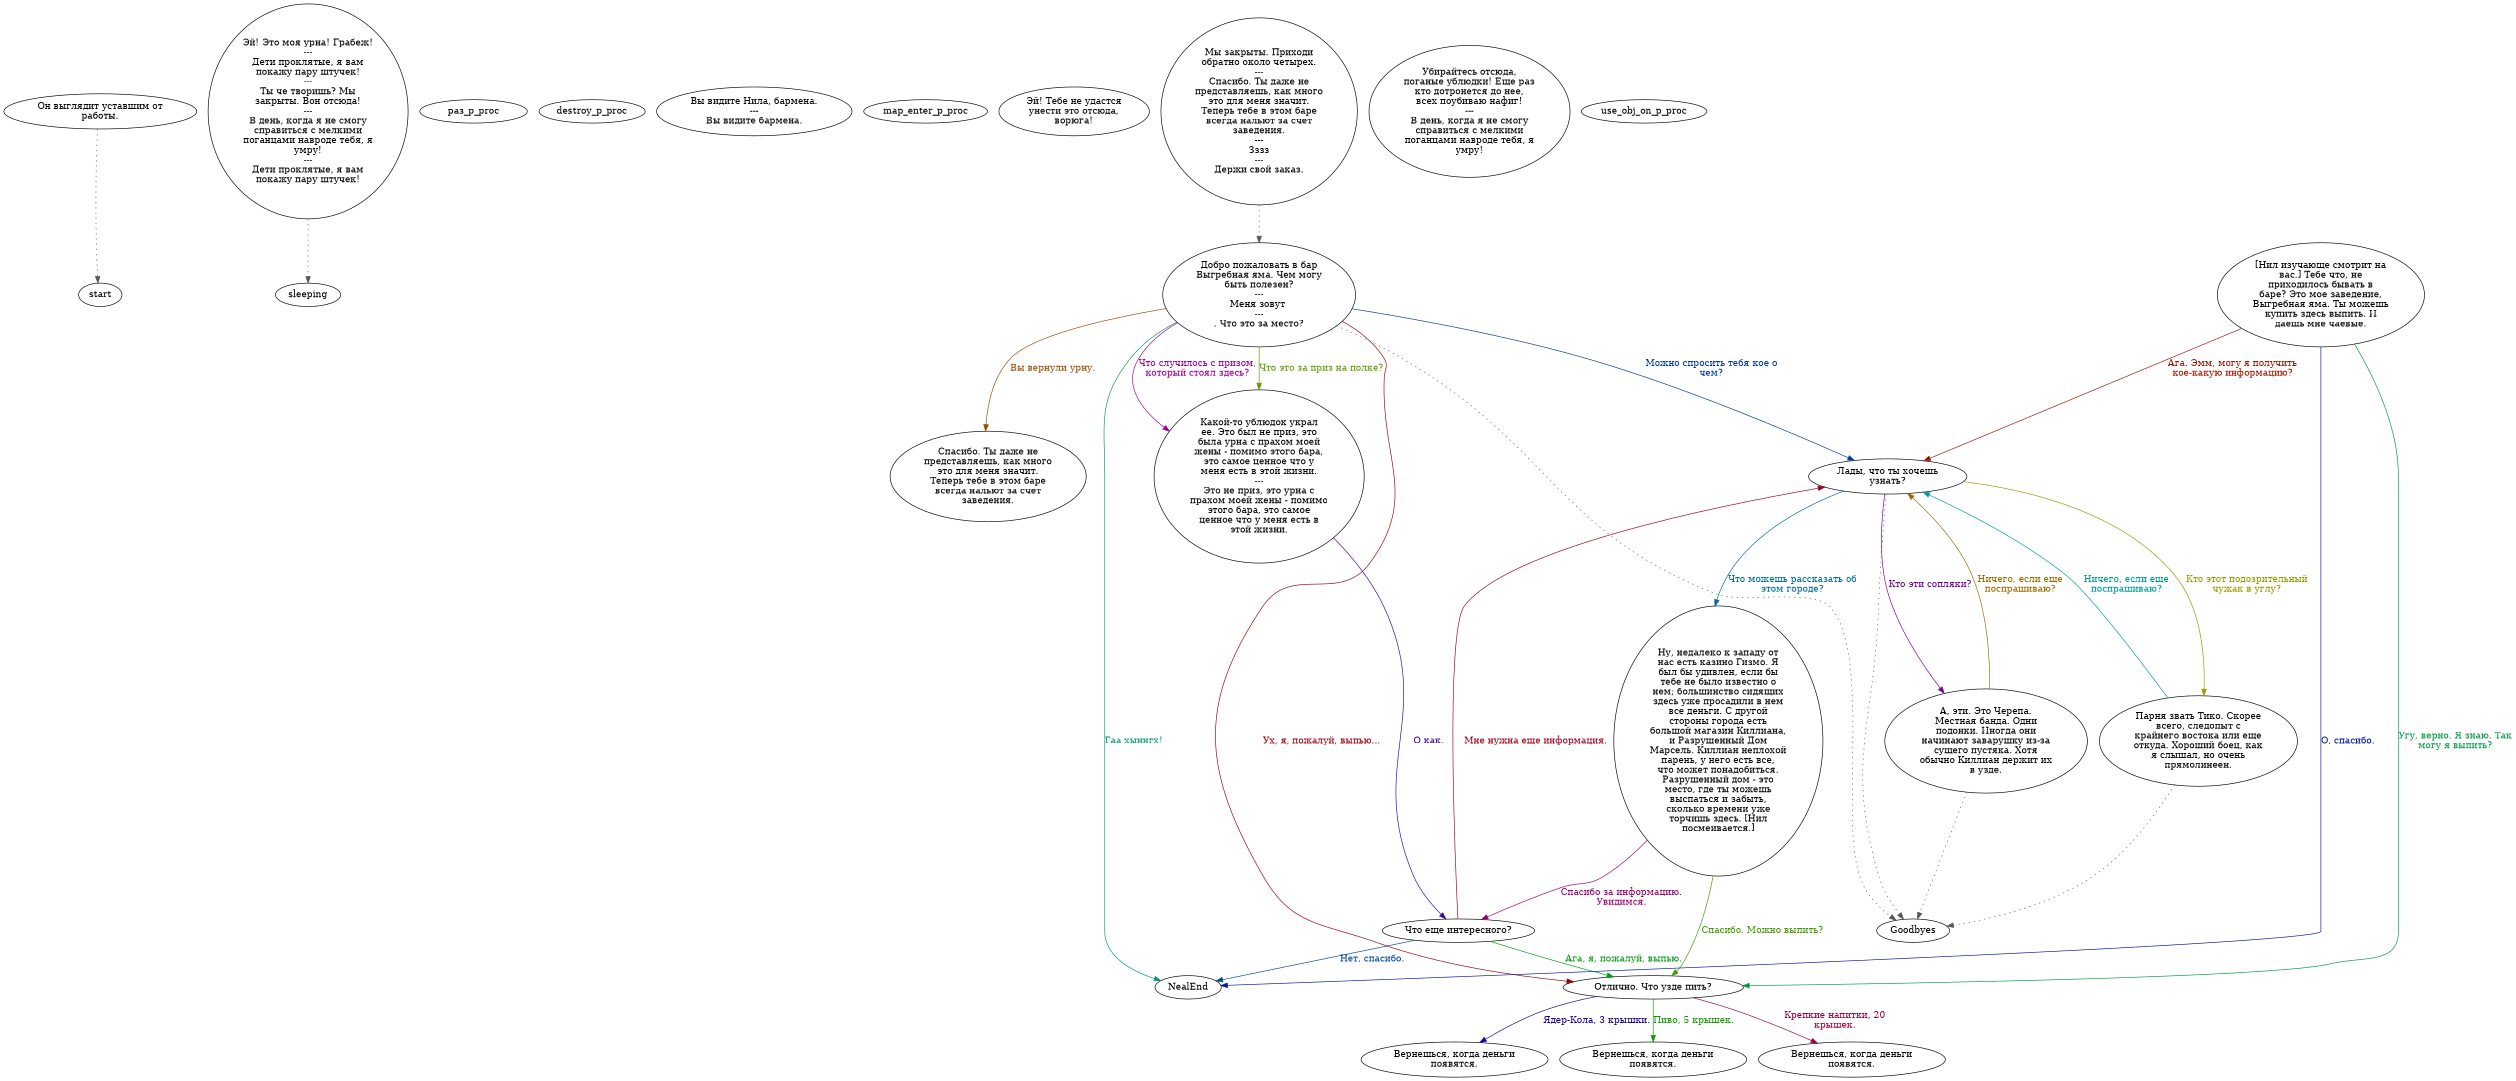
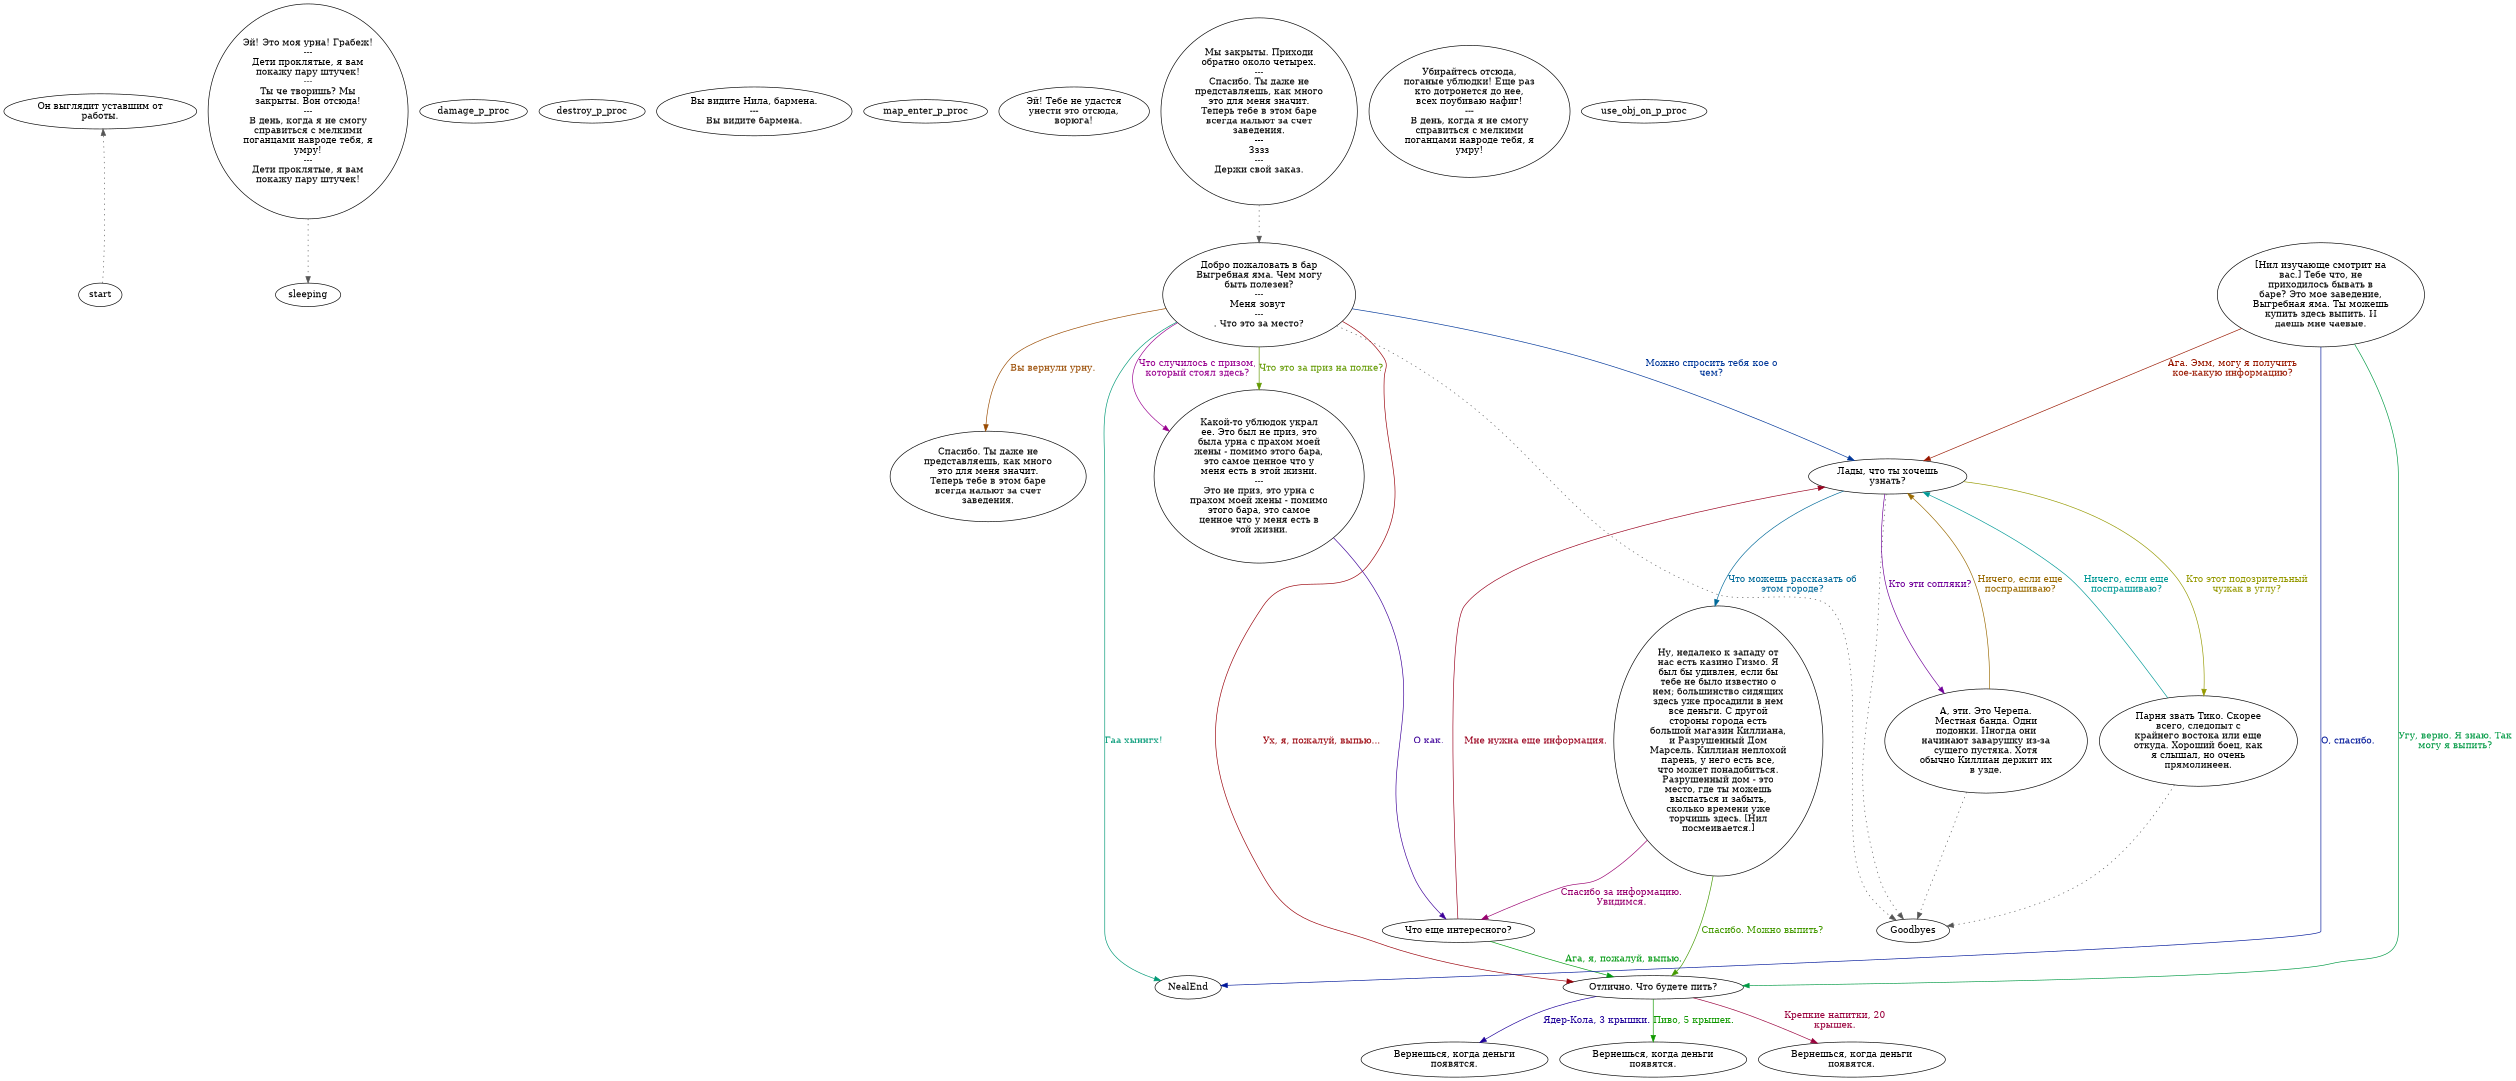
node "раз_p_proc": label "раз_p_proc" -> "damage_p_proc"
edge "Он выглядит уставшим от работы." -> "start": reversed
edge "Что еще интересного?" -> "NealEnd": removed, label "Нет, спасибо."
node "Отлично. Что узде пить?": label "Отлично. Что узде пить?" -> "Отлично. Что будете пить?"
